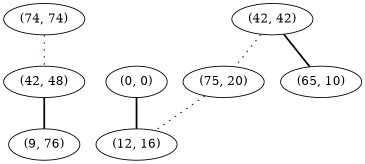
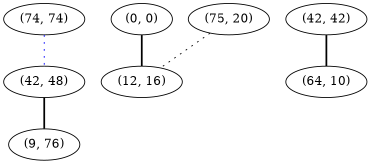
edge "(42, 42)" -- "(75, 20)": removed
node "(65, 10)": label "(65, 10)" -> "(64, 10)"
